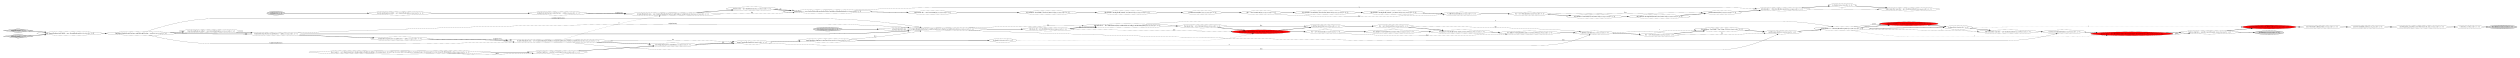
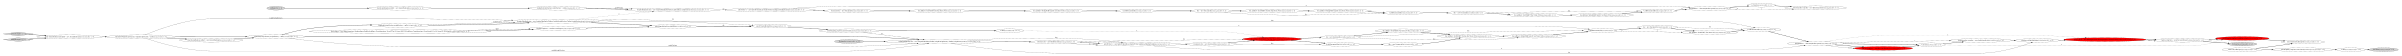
node "Directory dir = new RAMDirectory()@@@28@@@['0', '0', '1']": removed
edge "assertTrue(initCalled.get())@@@73@@@['0', '1', '0']" -> "assertTrue(called.get())@@@74@@@['0', '1', '0']": reversed
edge "doc = new Document()@@@59@@@['0', '1', '0']" -> "w.addDocument(doc)@@@62@@@['1', '1', '0']": now "doc = new Document()@@@58@@@['1', '0', '0']" -> "w.addDocument(doc)@@@62@@@['1', '1', '0']"
